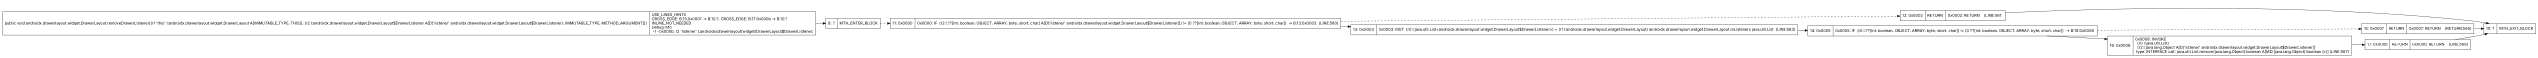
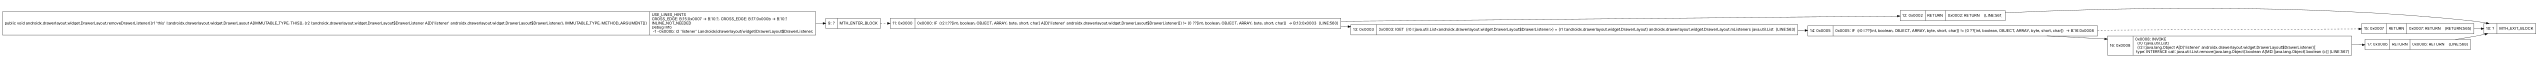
edge "11: 0x0000" -> "12: 0x0002": style dashed -> solid
